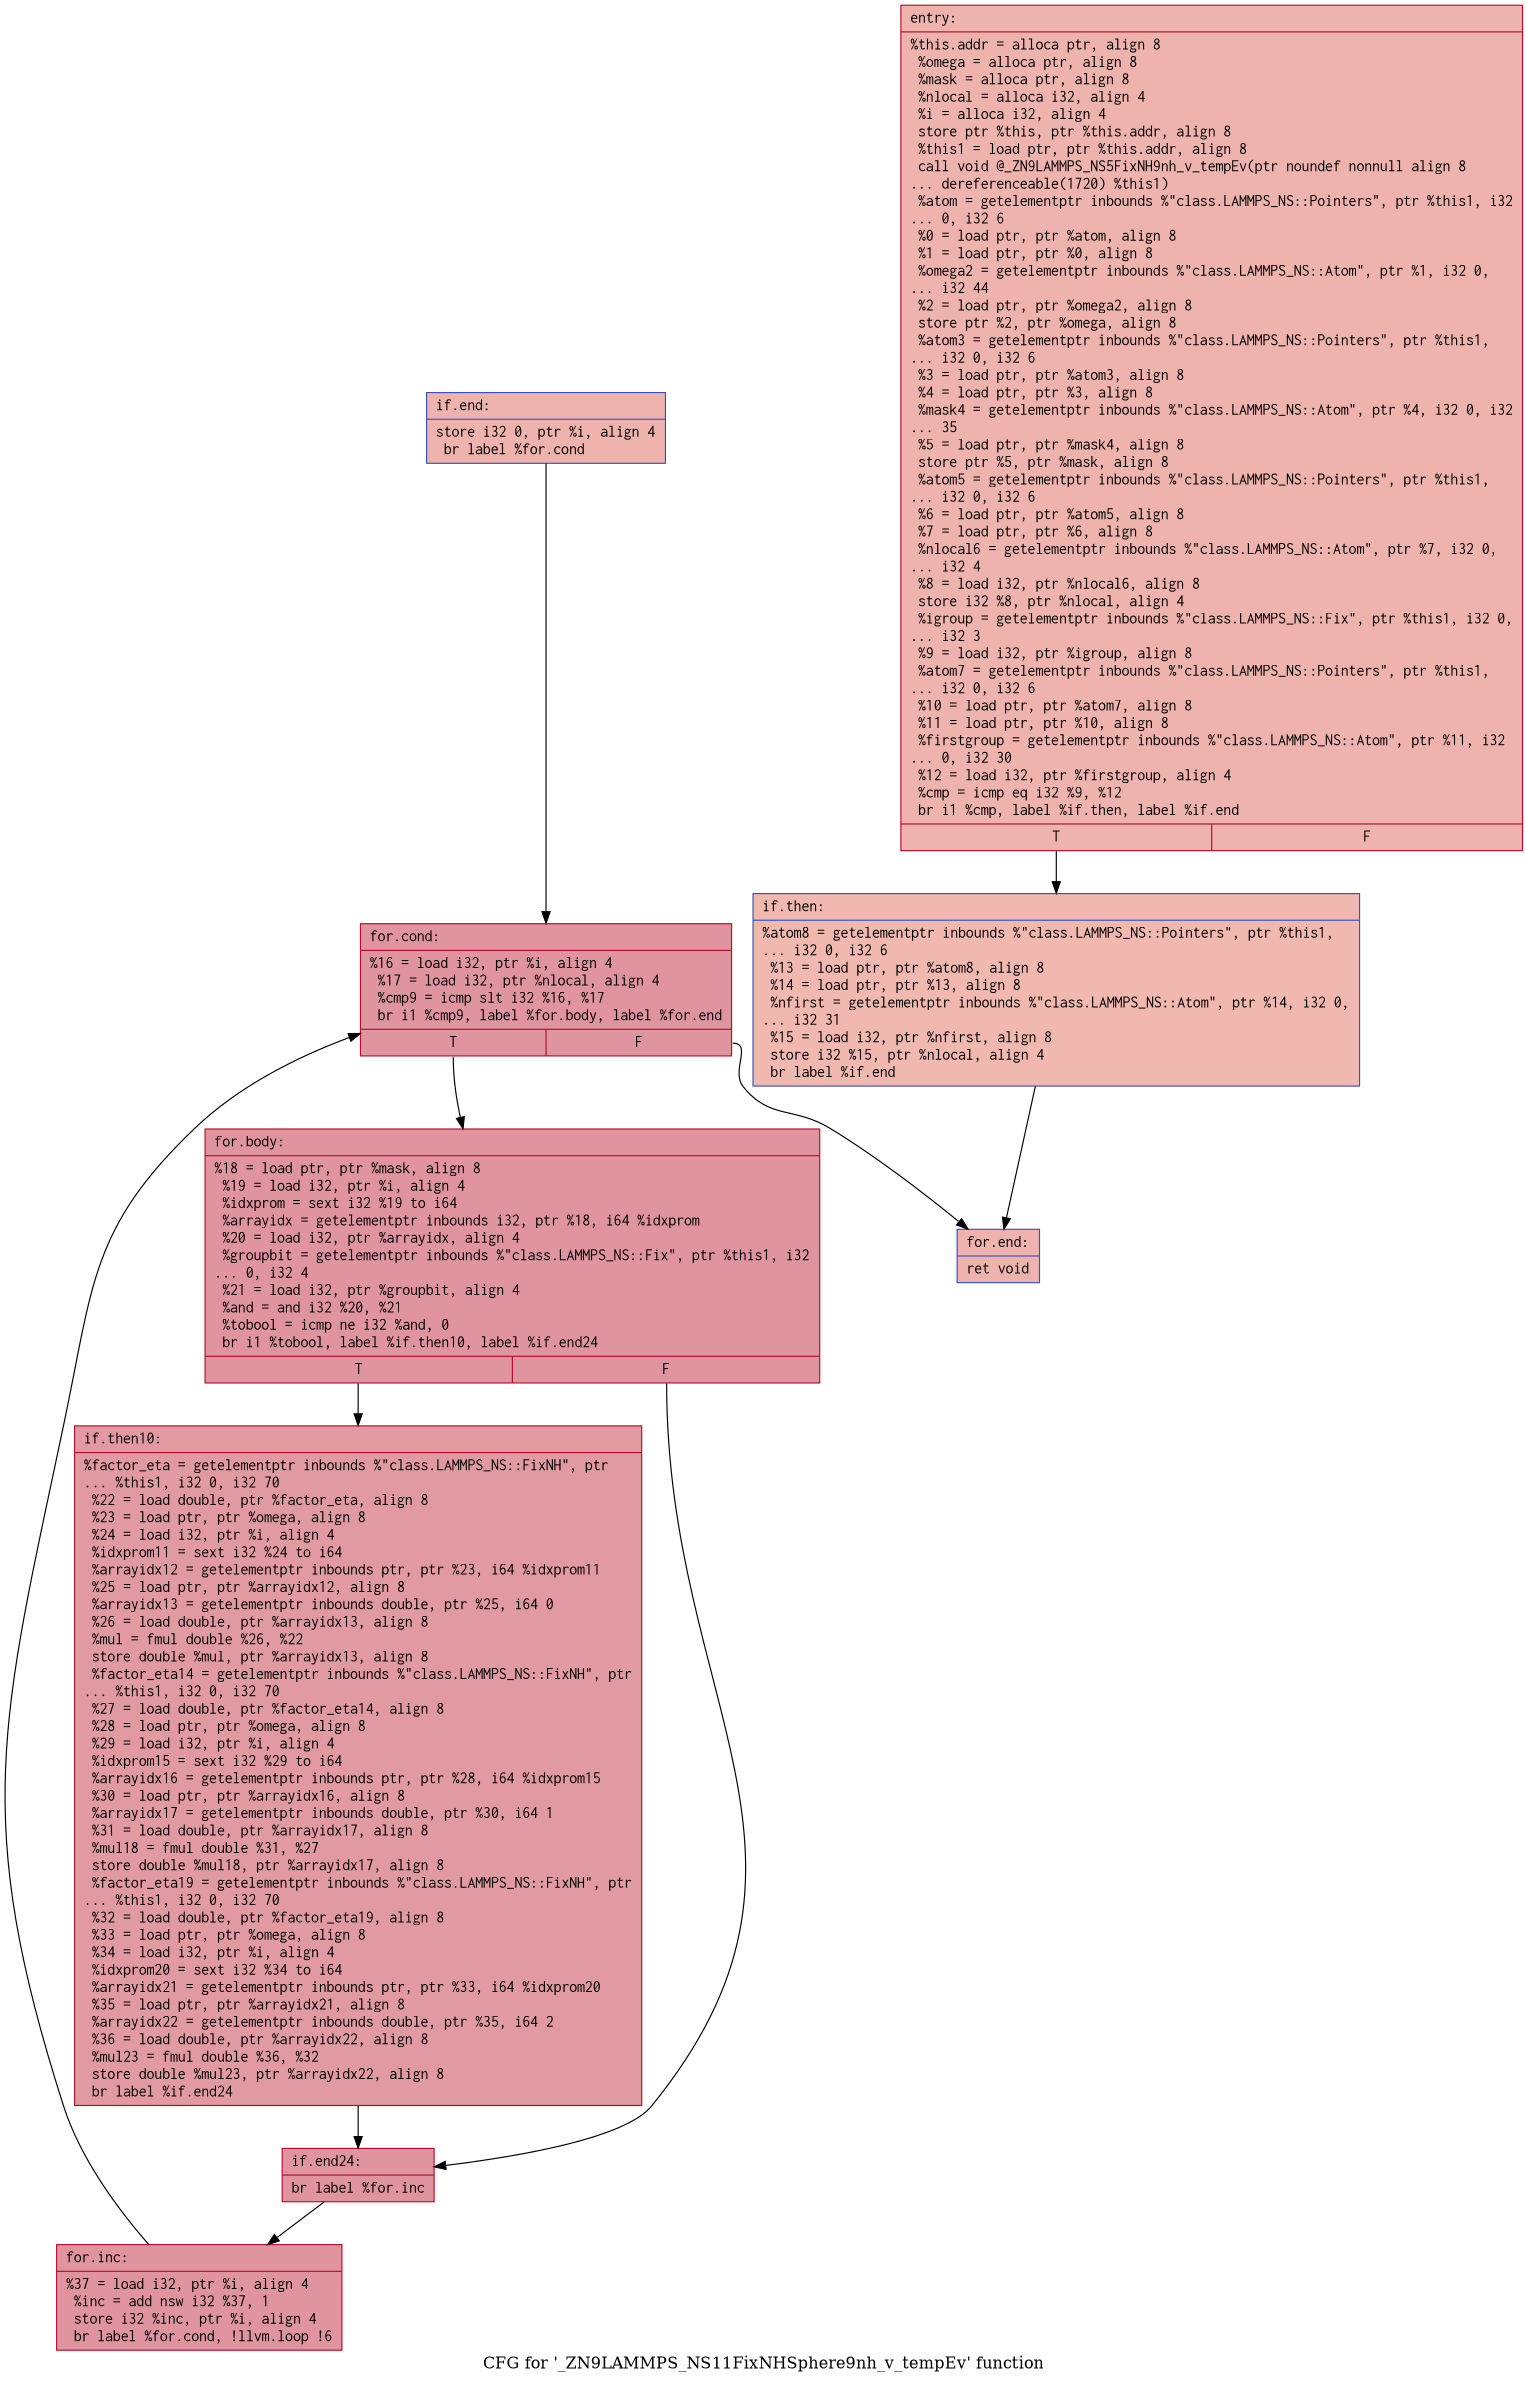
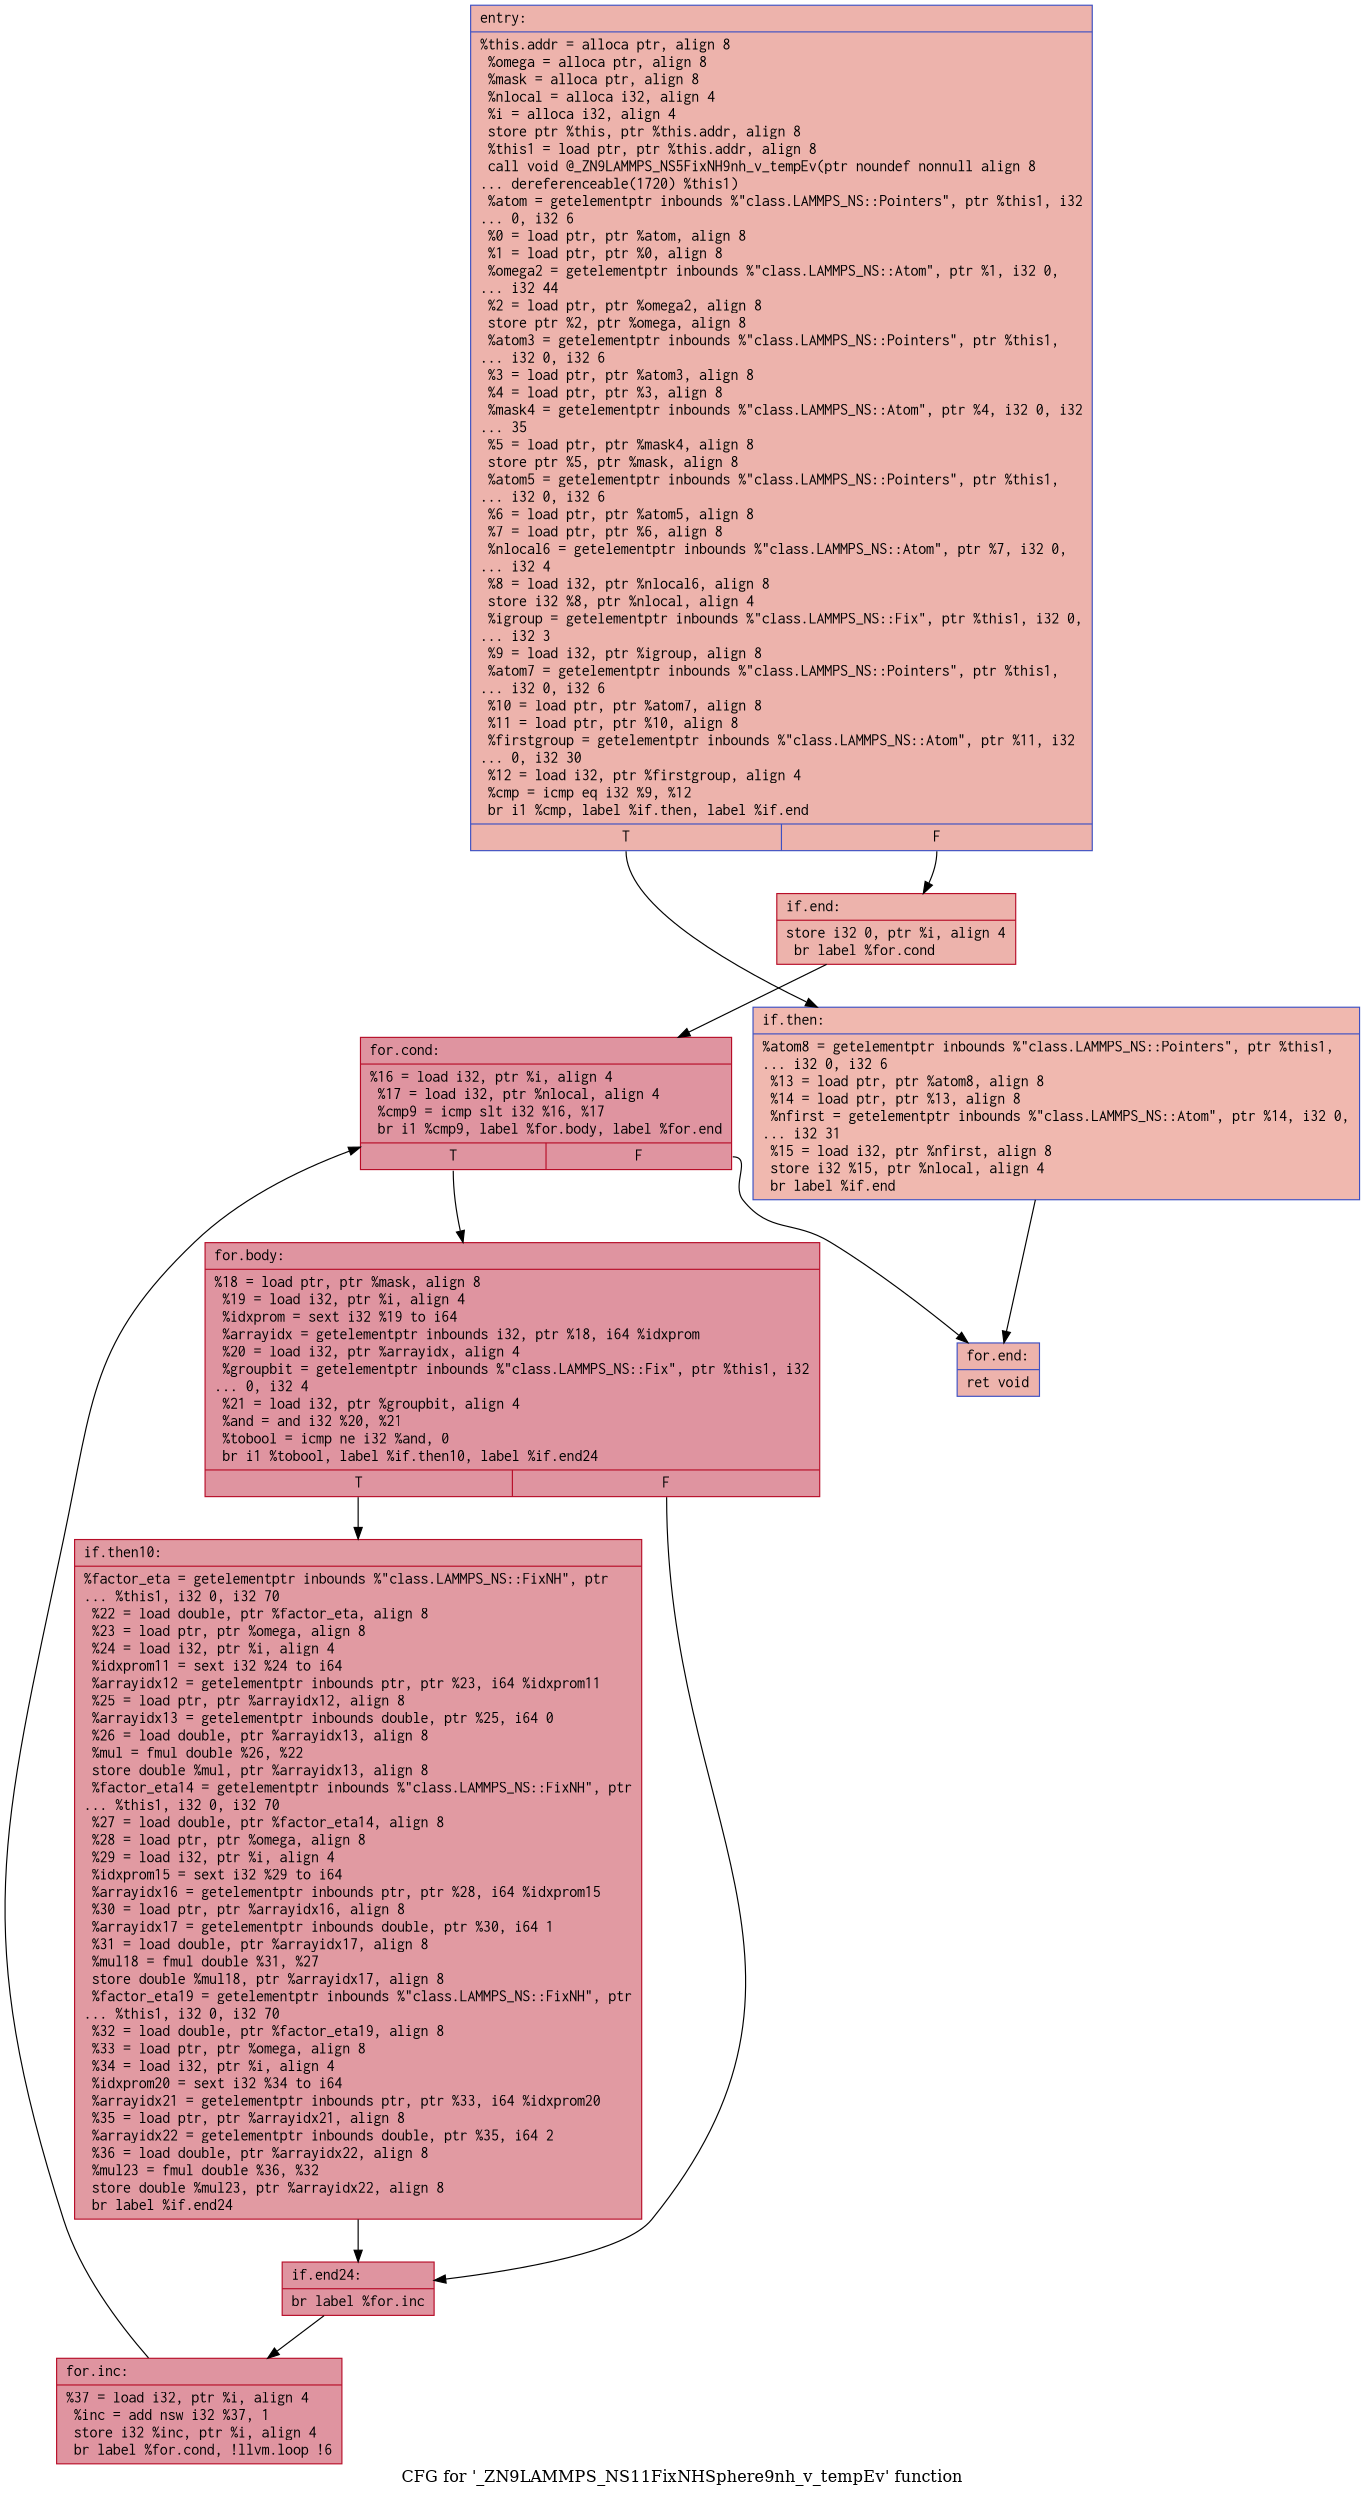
node "if.end:": color #3d50c3ff -> #b70d28ff
node "entry:": color #b70d28ff -> #3d50c3ff
edge "entry:" -> "if.end:": added
